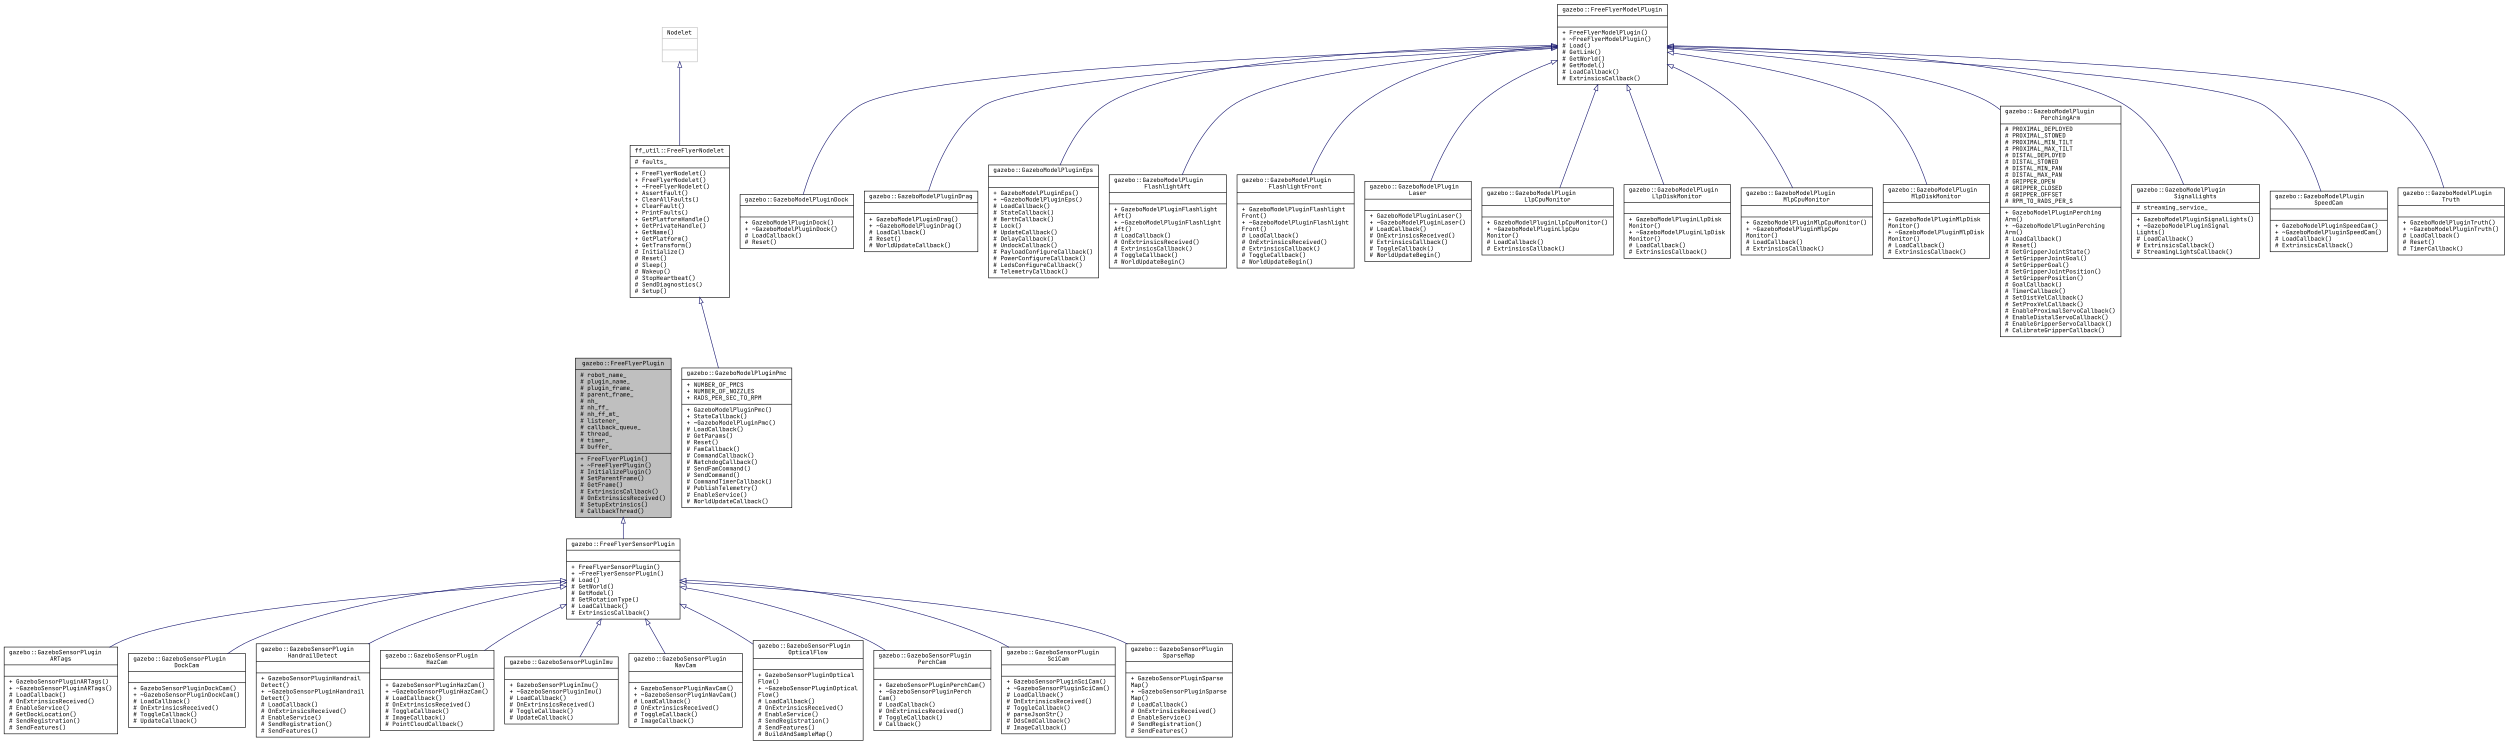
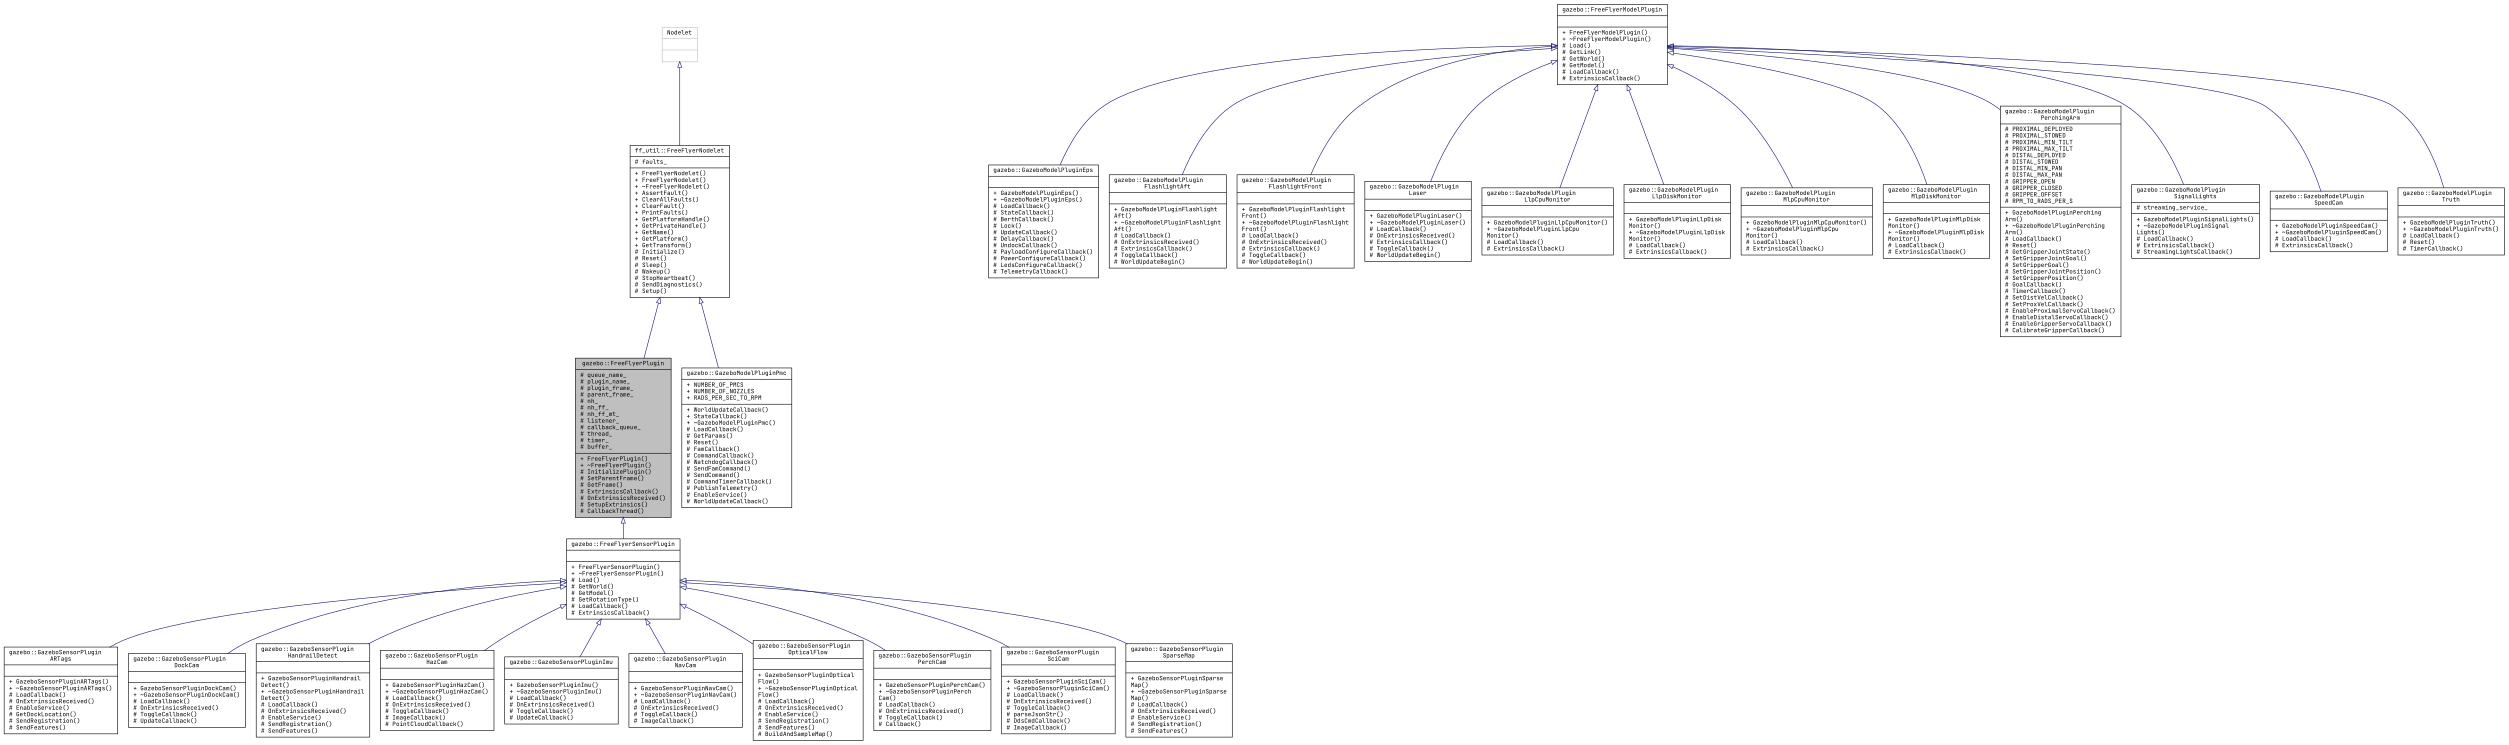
node "gazebo::GazeboModelPluginDock": removed
node "gazebo::GazeboModelPluginDrag": removed
edge "gazebo::FreeFlyerPlugin" -> "ff_util::FreeFlyerNodelet": added
node "gazebo::FreeFlyerPlugin": text "# robot_name_" -> "# queue_name_"
node "gazebo::GazeboModelPluginPmc": text "+ GazeboModelPluginPmc()" -> "+ WorldUpdateCallback()"
